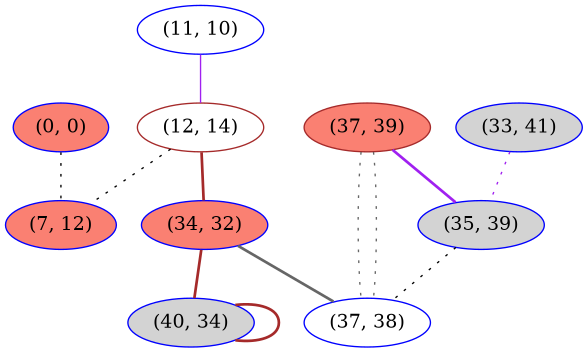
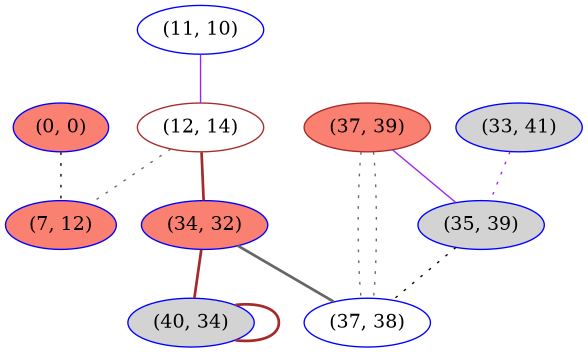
edge "(37, 39)" -- "(35, 39)": style bold -> solid
edge "(12, 14)" -- "(7, 12)": color black -> gray40
